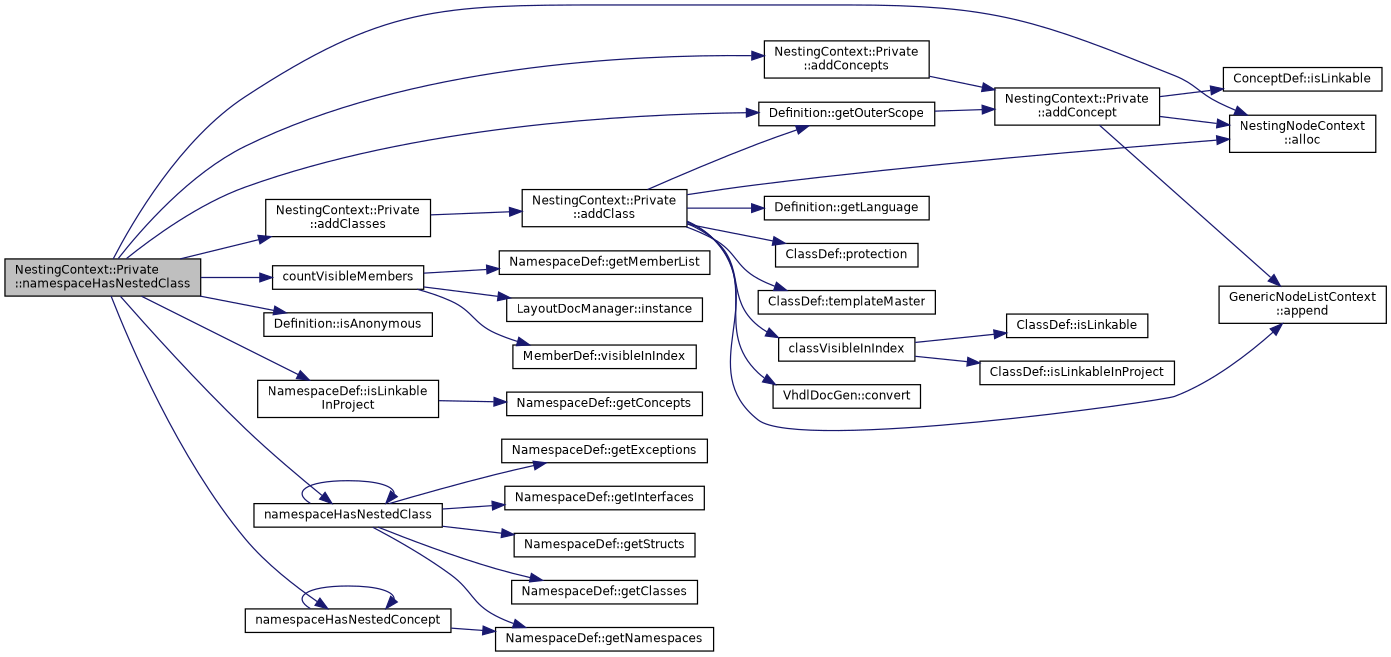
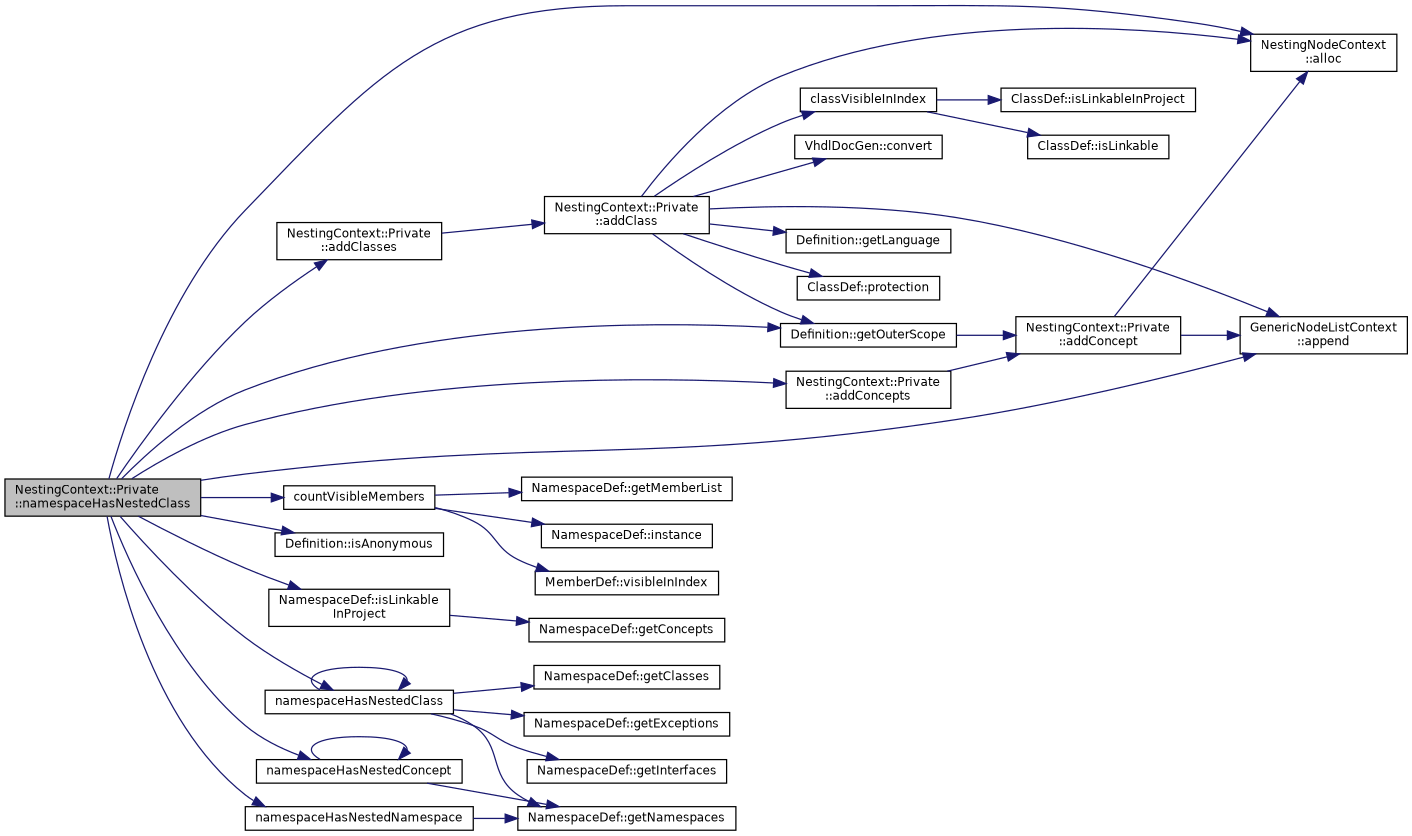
node "ConceptDef::isLinkable": removed
node "ClassDef::templateMaster": removed
node "LayoutDocManager::instance": label "LayoutDocManager::instance" -> "NamespaceDef::instance"
edge "NestingContext::Private ::namespaceHasNestedClass" -> "GenericNodeListContext ::append": added
node "NamespaceDef::getStructs": removed
node "namespaceHasNestedNamespace": added
